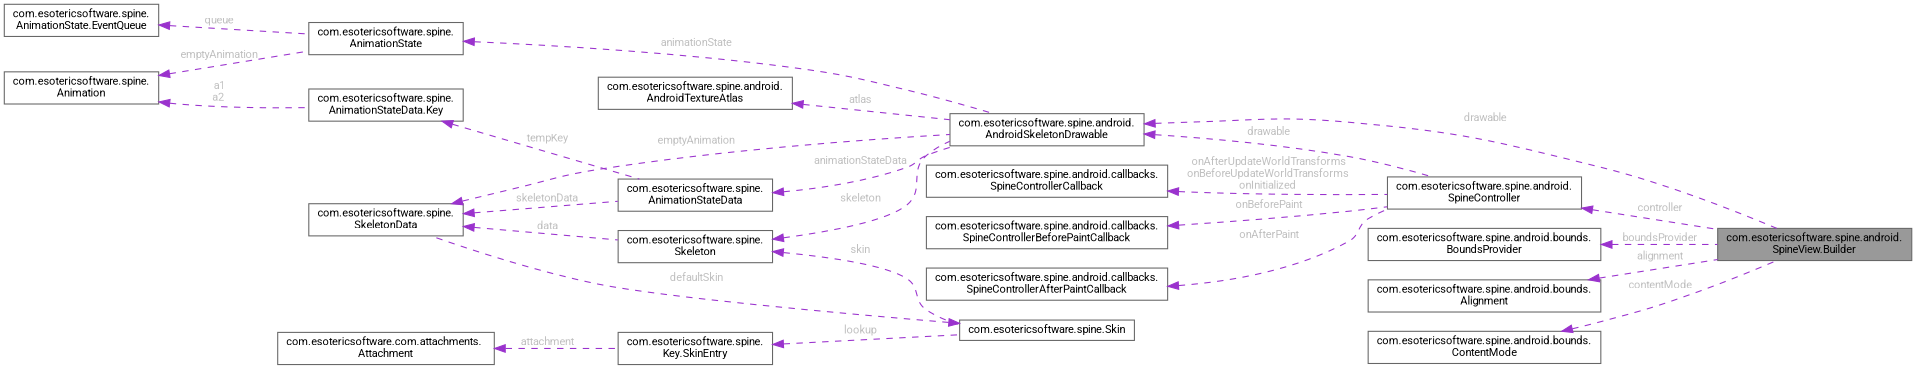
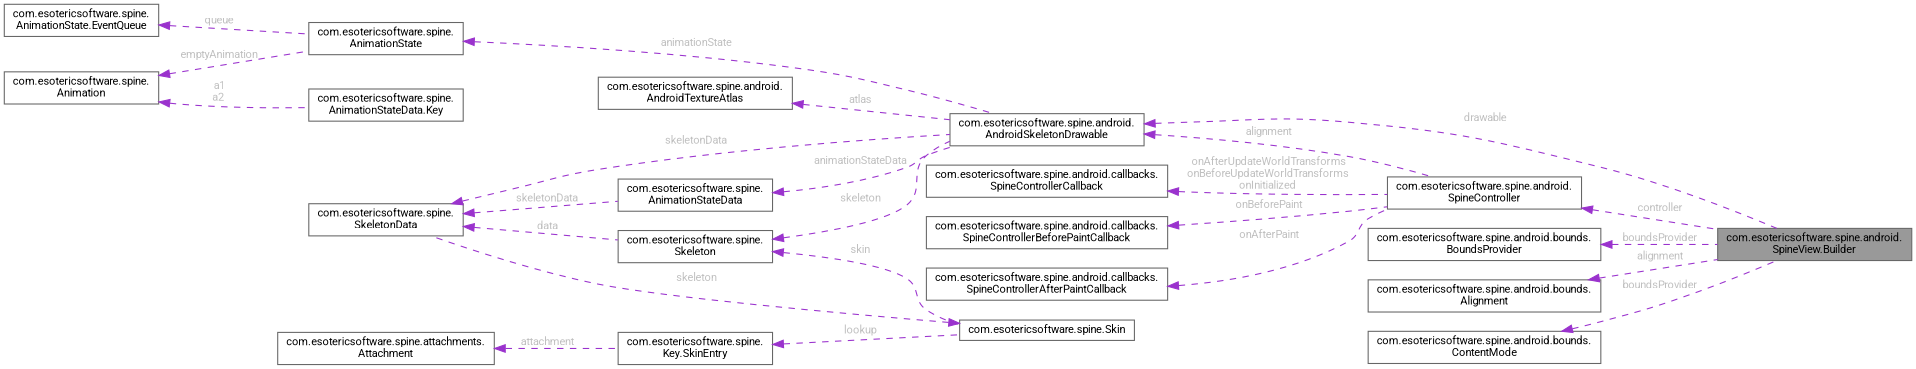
edge "com.esotericsoftware.spine.android. SpineController" -> "com.esotericsoftware.spine.android. AndroidSkeletonDrawable": label " drawable" -> " alignment"
edge "com.esotericsoftware.spine.android. AndroidSkeletonDrawable" -> "com.esotericsoftware.spine. SkeletonData": label " emptyAnimation" -> " skeletonData"
edge "com.esotericsoftware.spine. AnimationStateData" -> "com.esotericsoftware.spine. AnimationStateData.Key": removed, label "tempKey"
edge "com.esotericsoftware.spine. SkeletonData" -> "com.esotericsoftware.spine.Skin": label " defaultSkin" -> " skeleton"
edge "com.esotericsoftware.spine.android. SpineView.Builder" -> "com.esotericsoftware.spine.android.bounds. ContentMode": label " contentMode" -> " boundsProvider"
node "com.esotericsoftware.com.attachments. Attachment": label "com.esotericsoftware.com.attachments. Attachment" -> "com.esotericsoftware.spine.attachments. Attachment"
